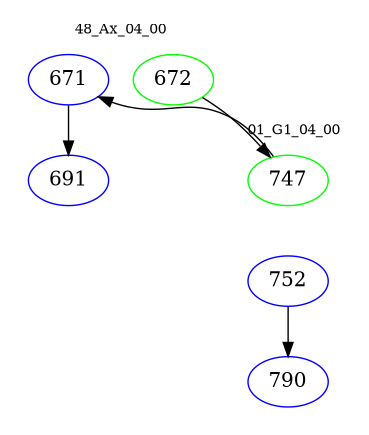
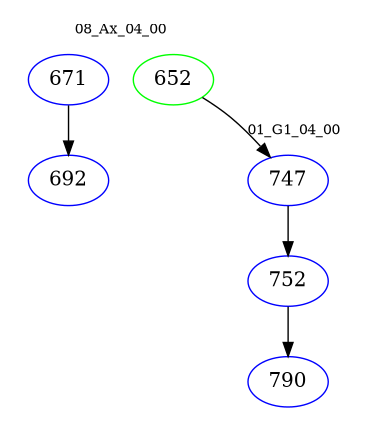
cluster "48_Ax_04_00": label "48_Ax_04_00" -> "08_Ax_04_00"
node "672": label "672" -> "652"
edge "747" -> "671": now "747" -> "752"
node "691": label "691" -> "692"
node "747": color green -> blue
